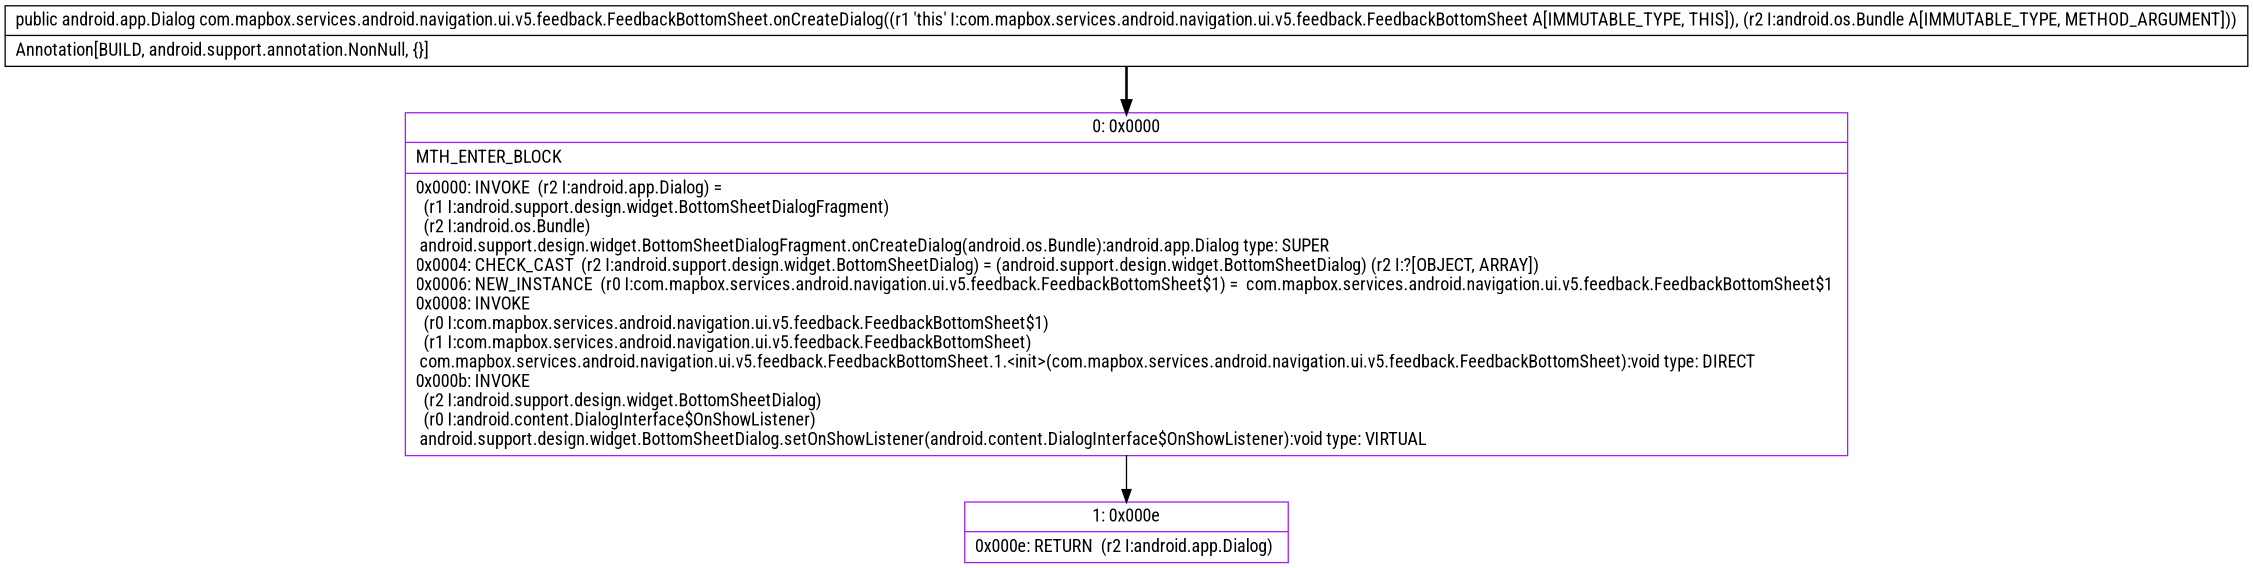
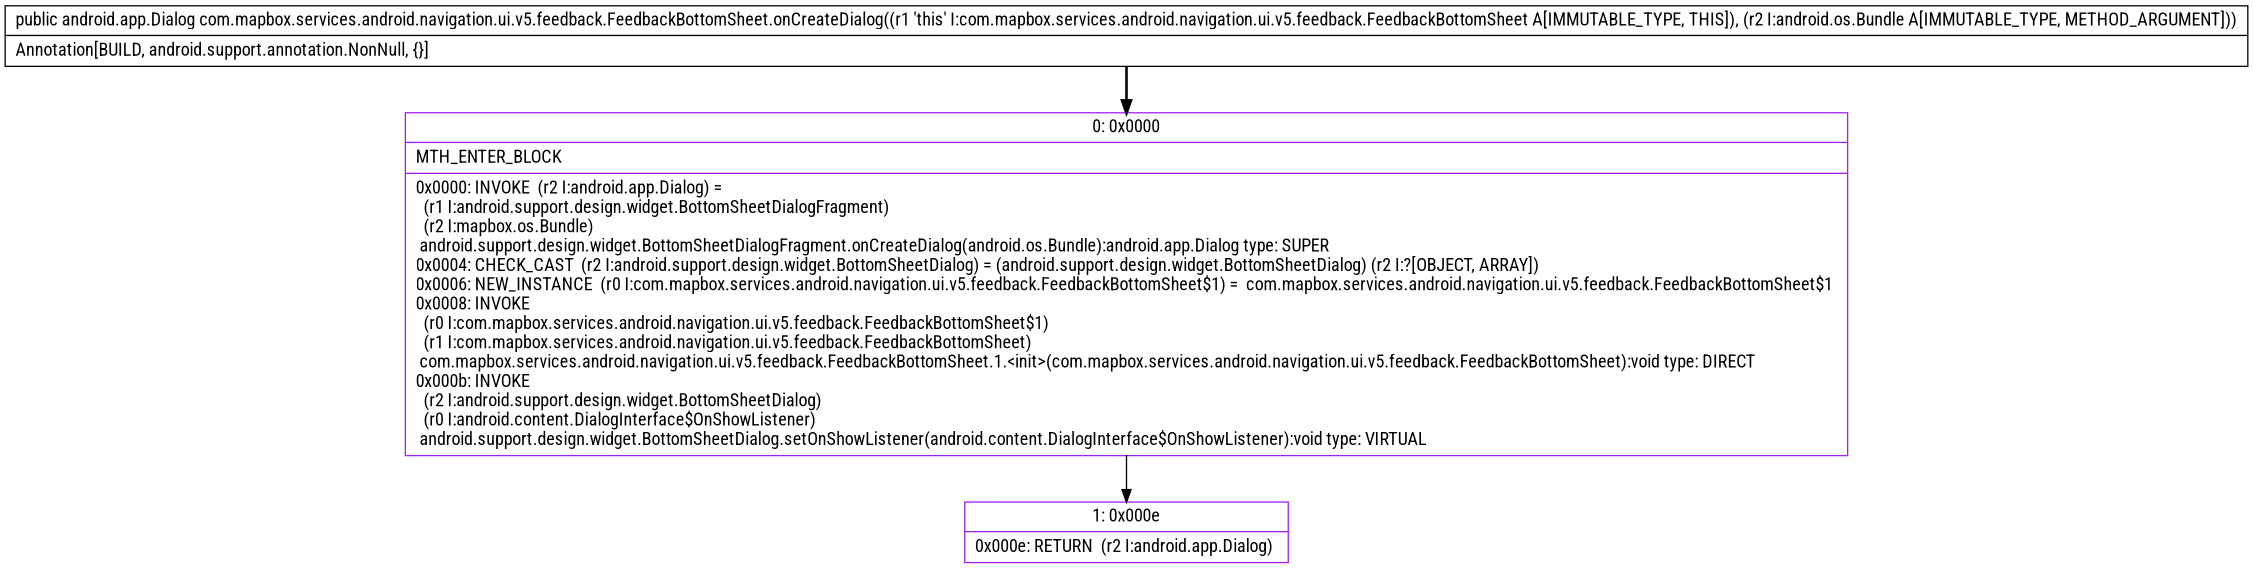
node "0: 0x0000": text "(r2 I:android.os.Bundle)" -> "(r2 I:mapbox.os.Bundle)"
